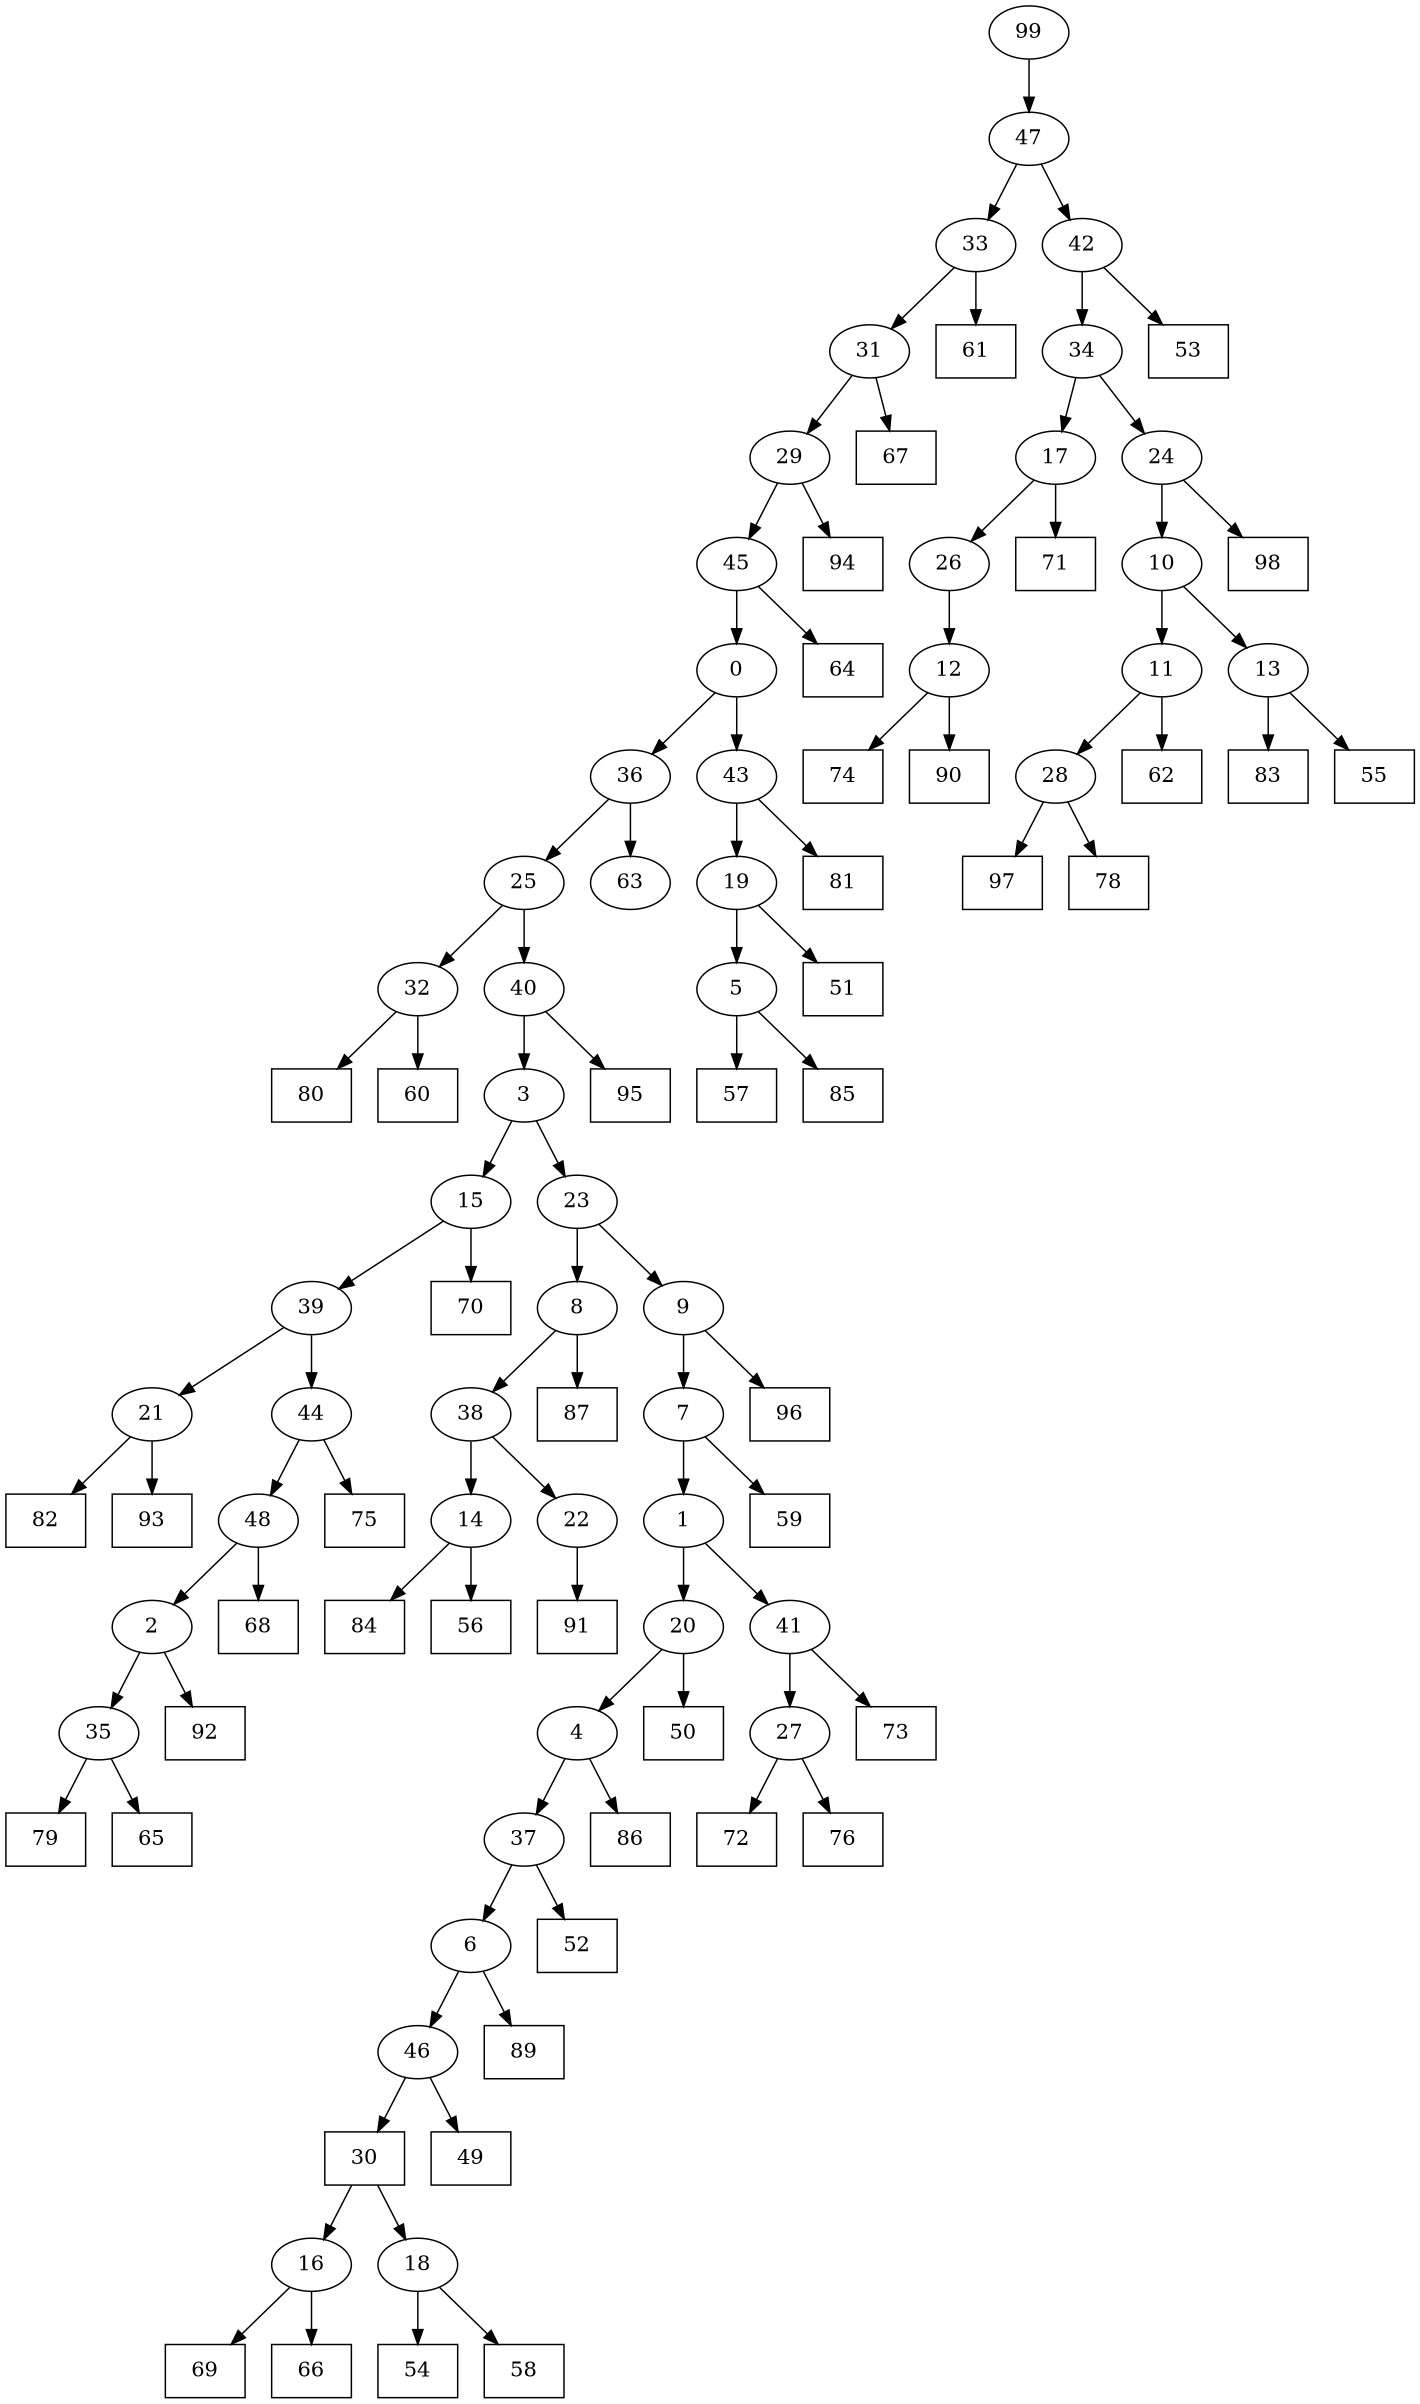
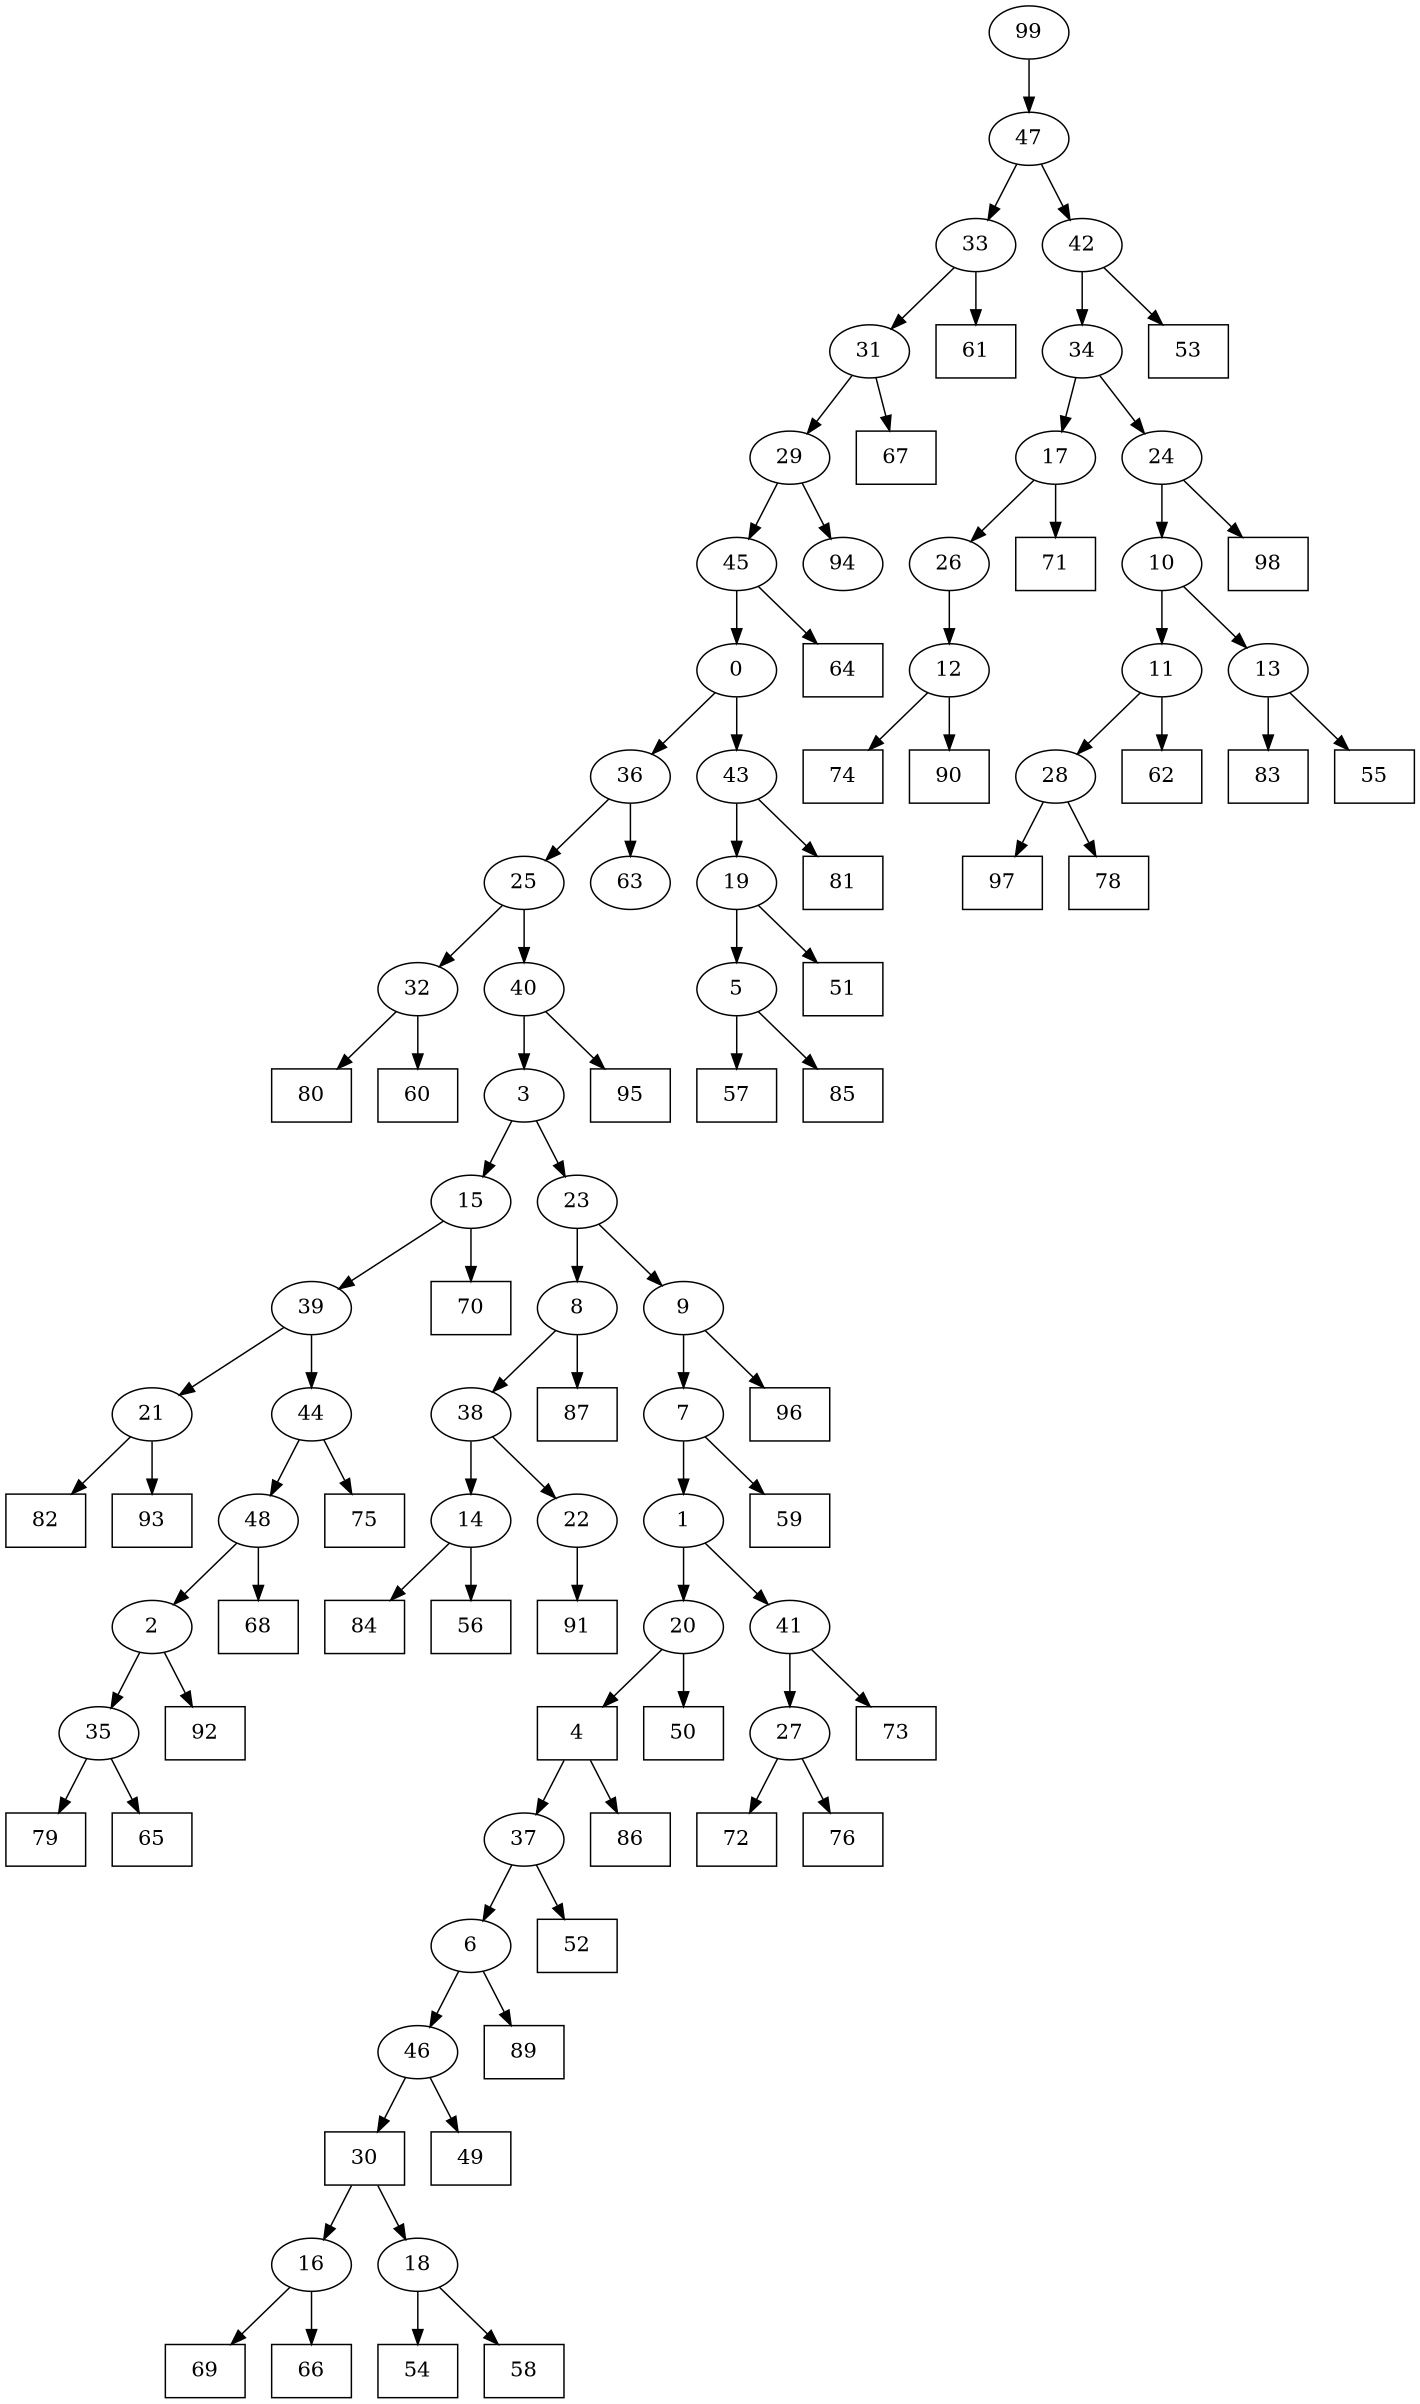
node "94": shape box -> ellipse
node "4": shape ellipse -> box
